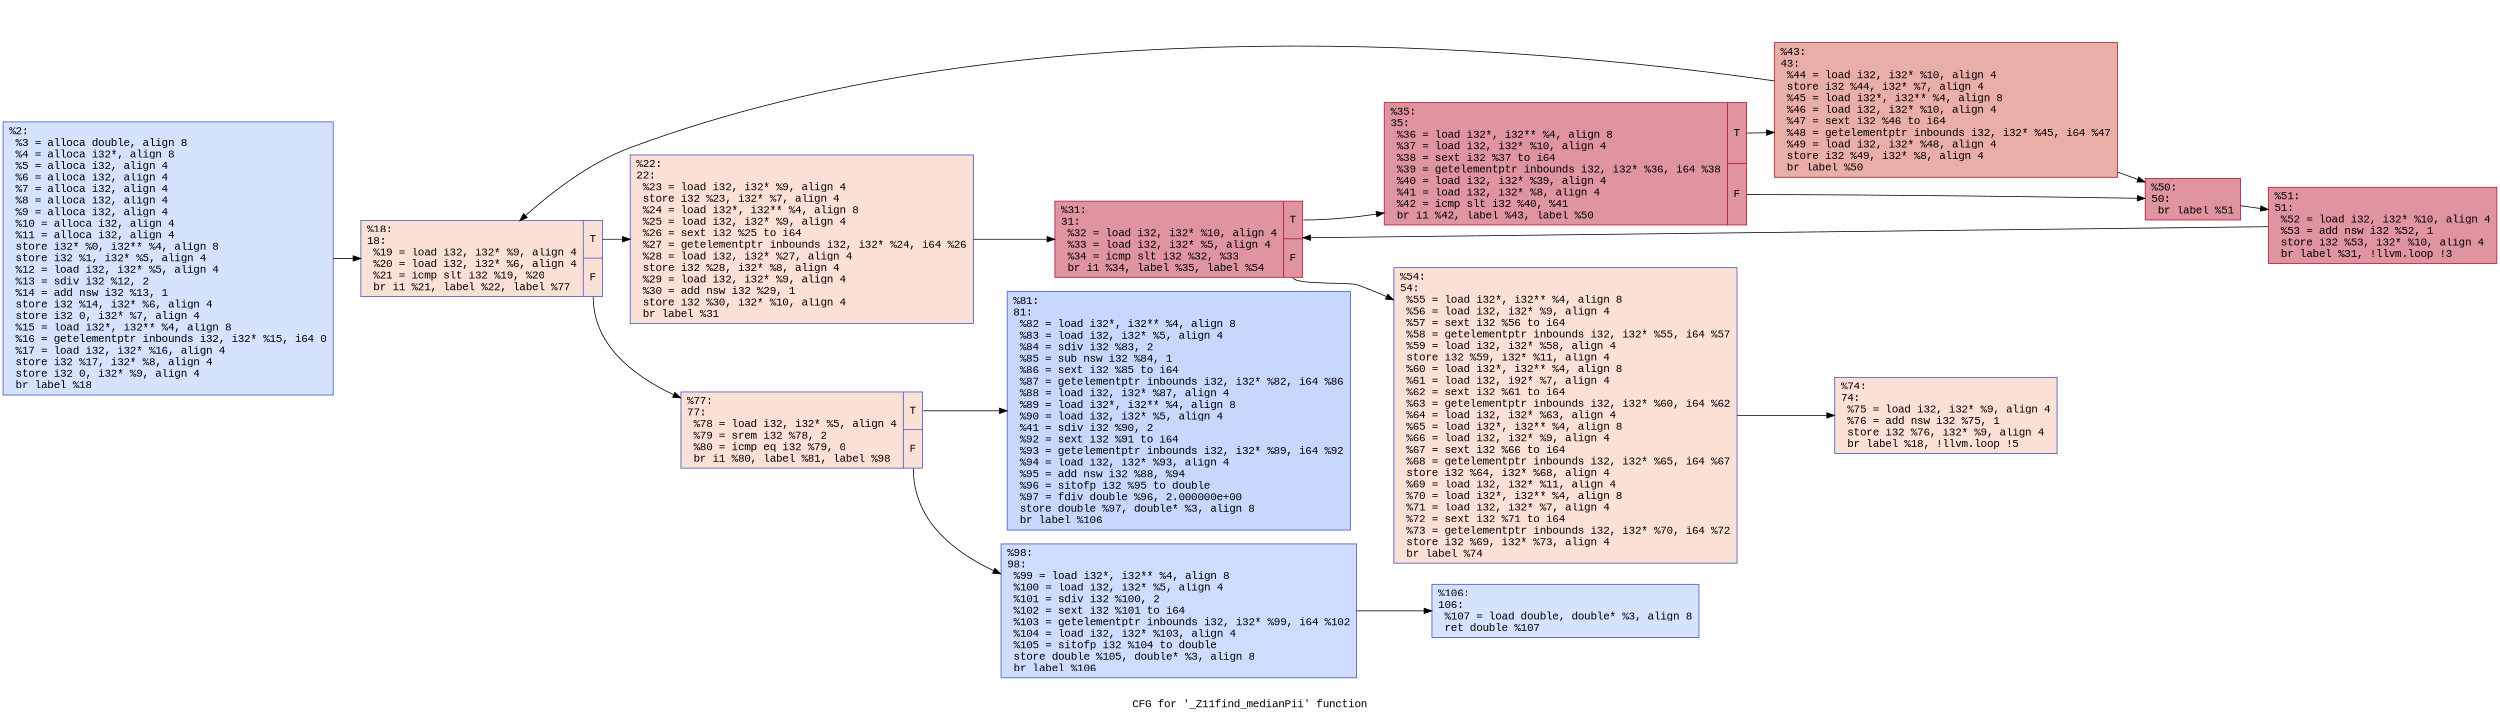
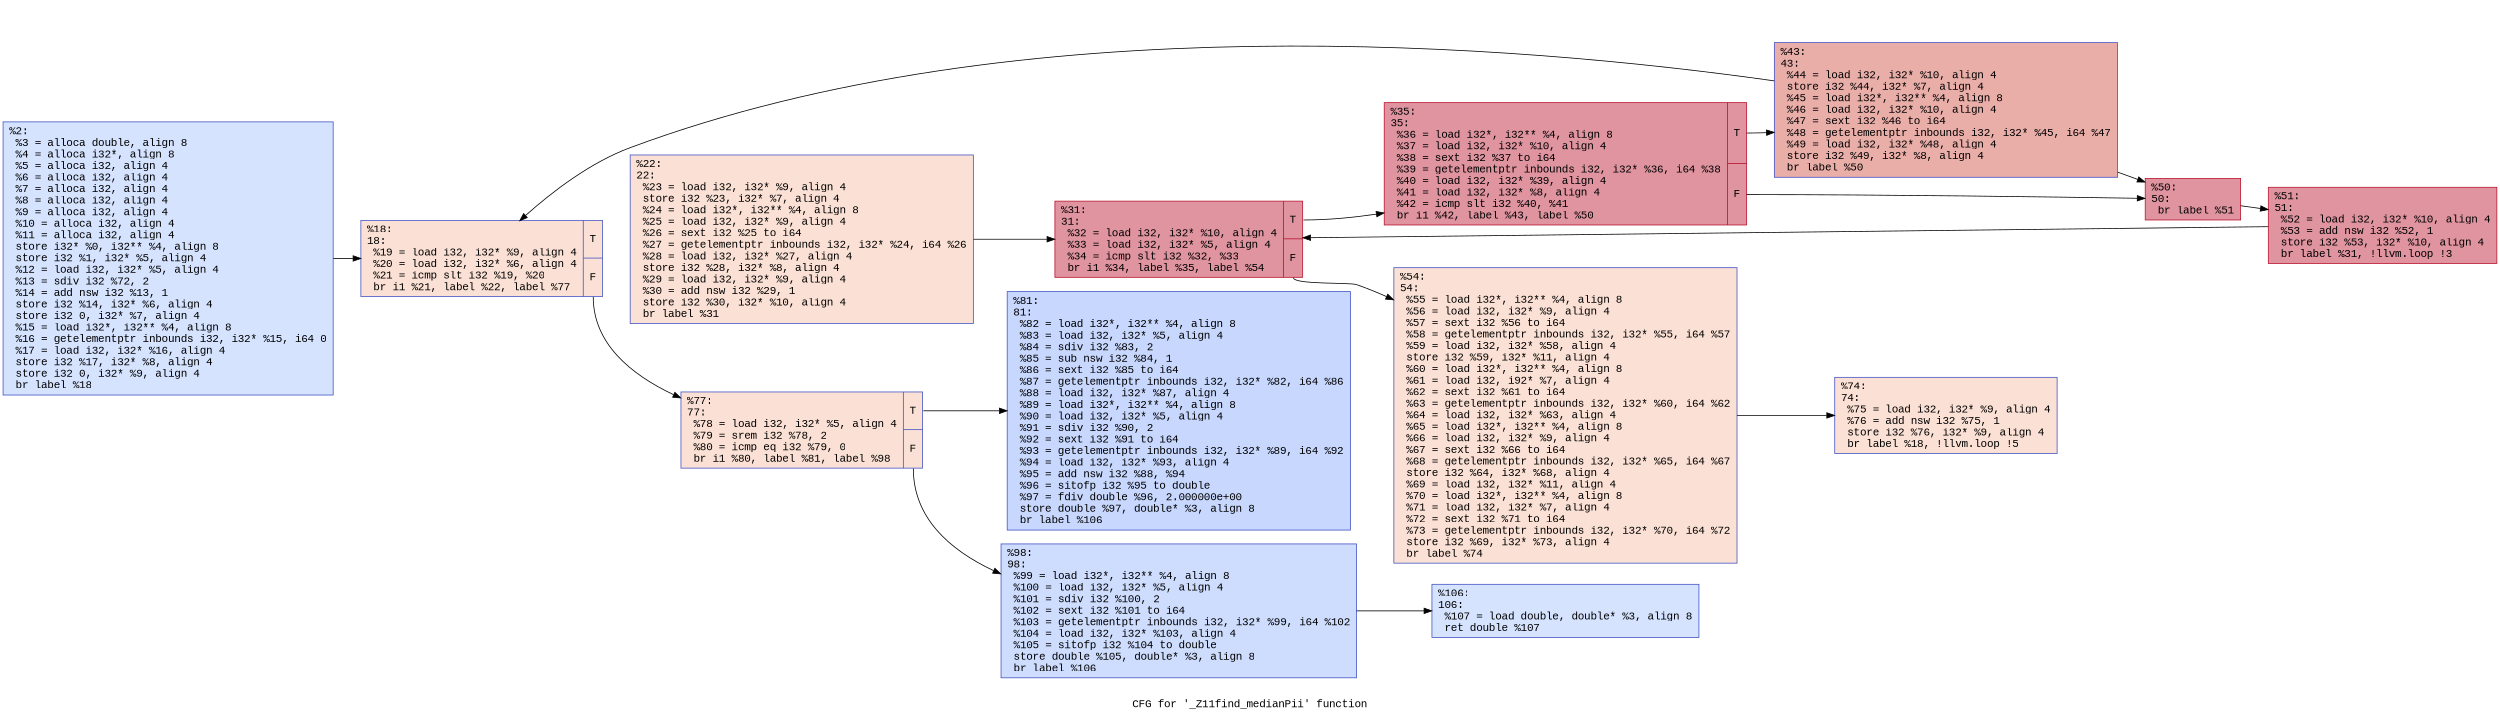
node "%43:": color #b70d28ff -> #3d50c3ff
edge "%18:" -> "%22:": removed
node "%2:": text "%13 = sdiv i32 %12, 2" -> "%13 = sdiv i32 %72, 2"
node "%81:": text "%41 = sdiv i32 %90, 2" -> "%91 = sdiv i32 %90, 2"
